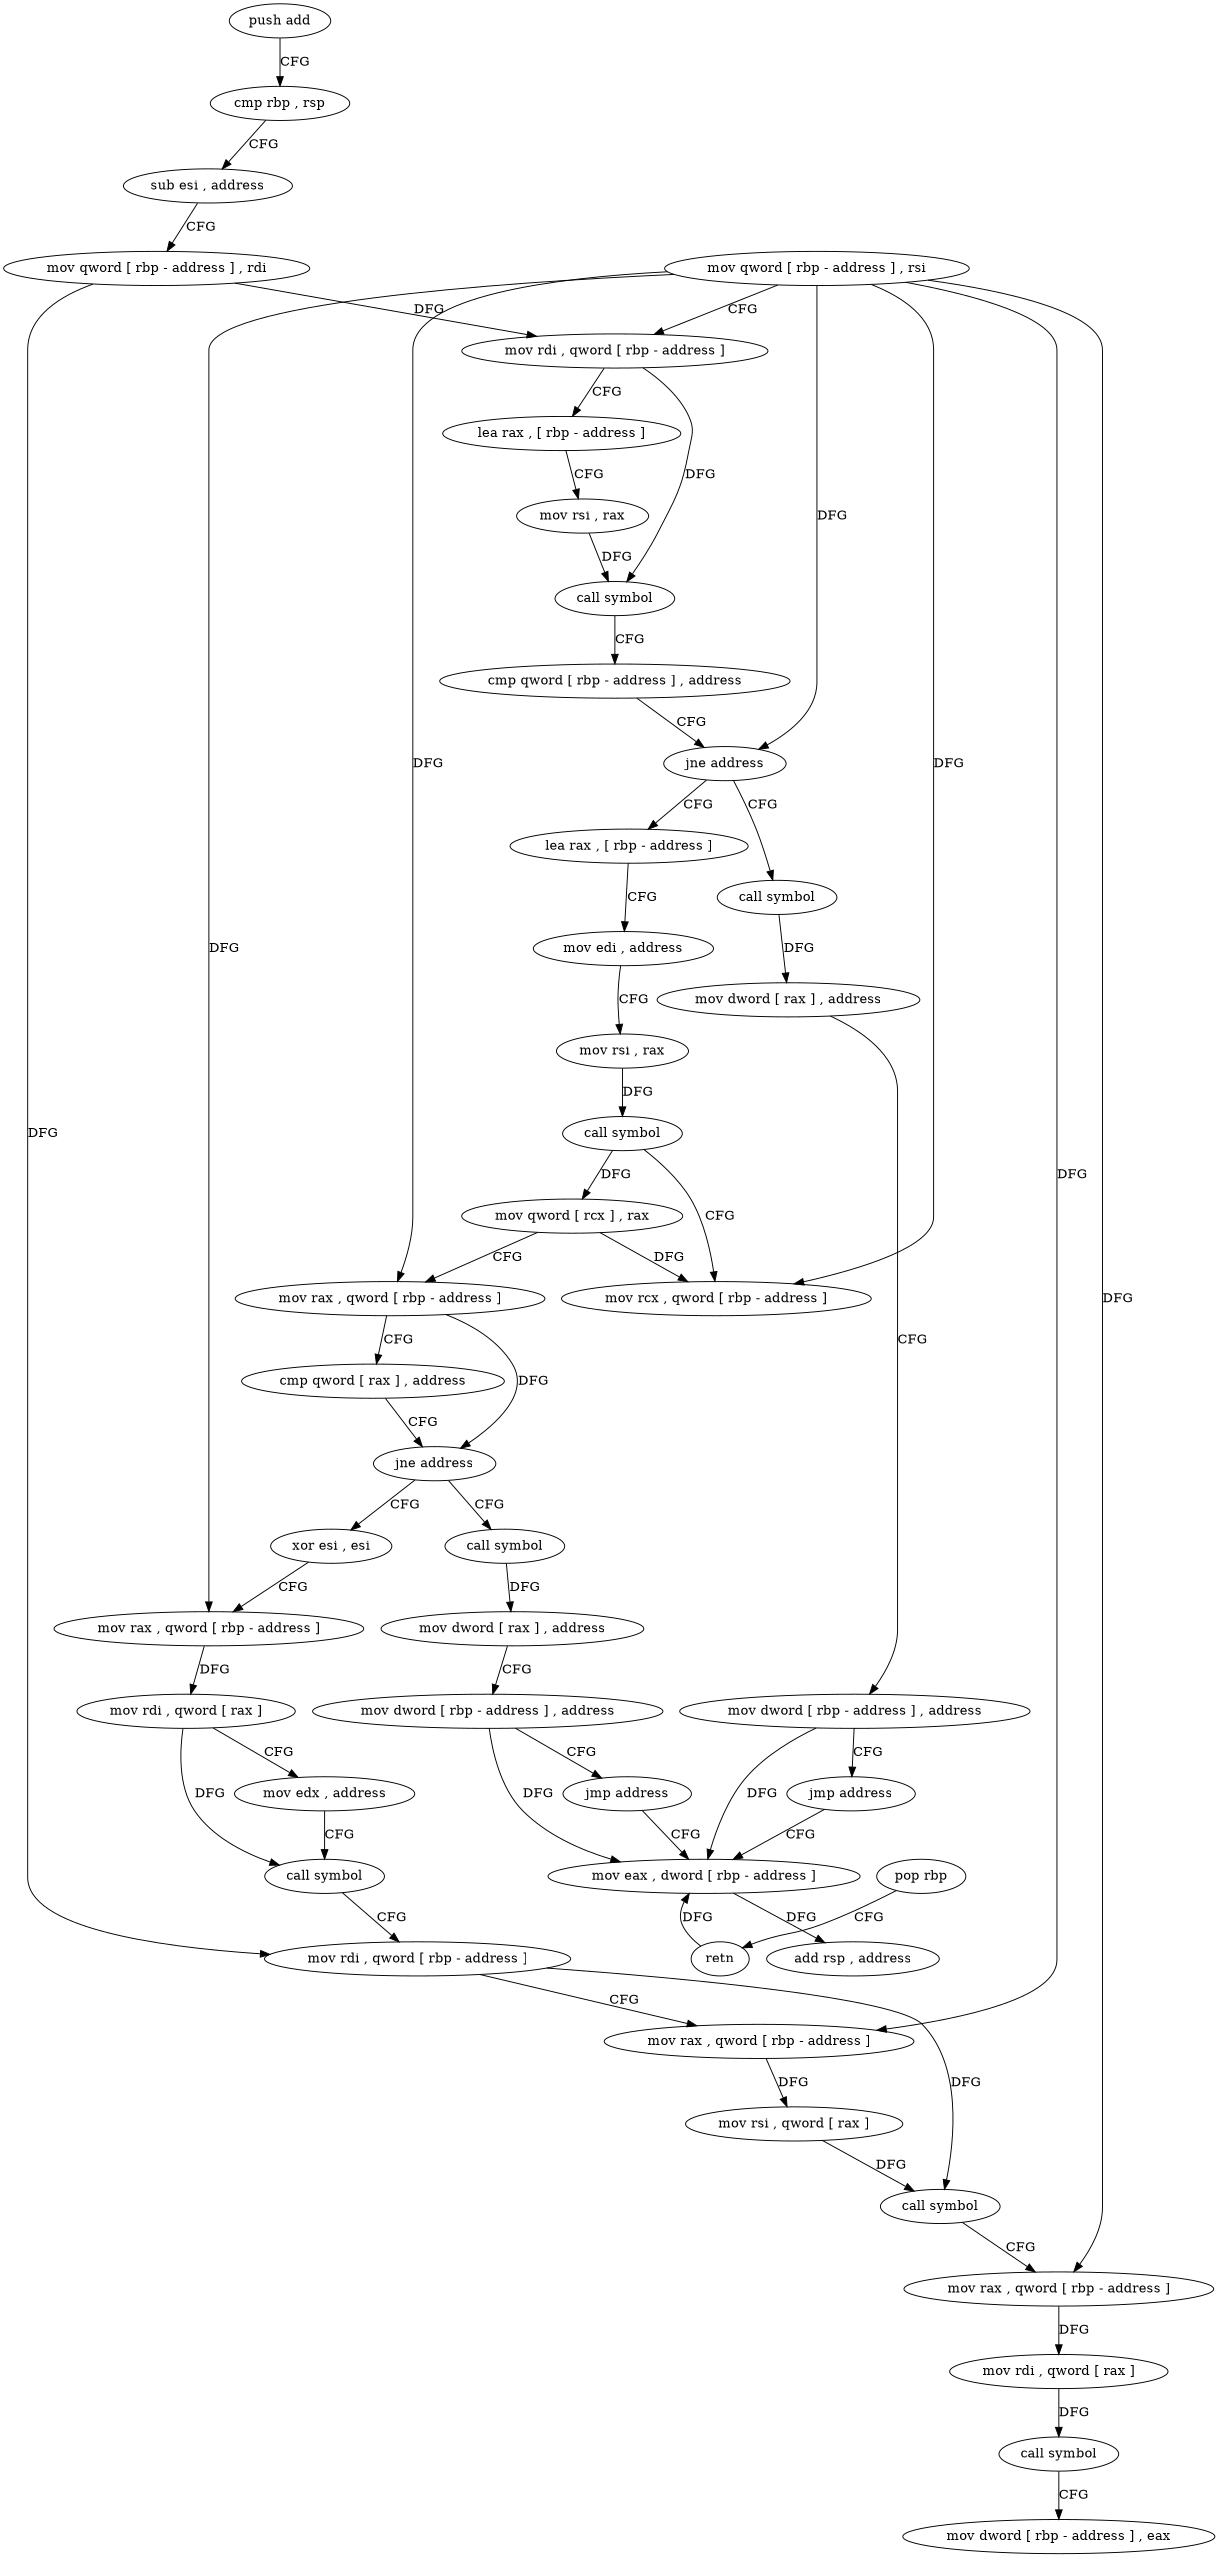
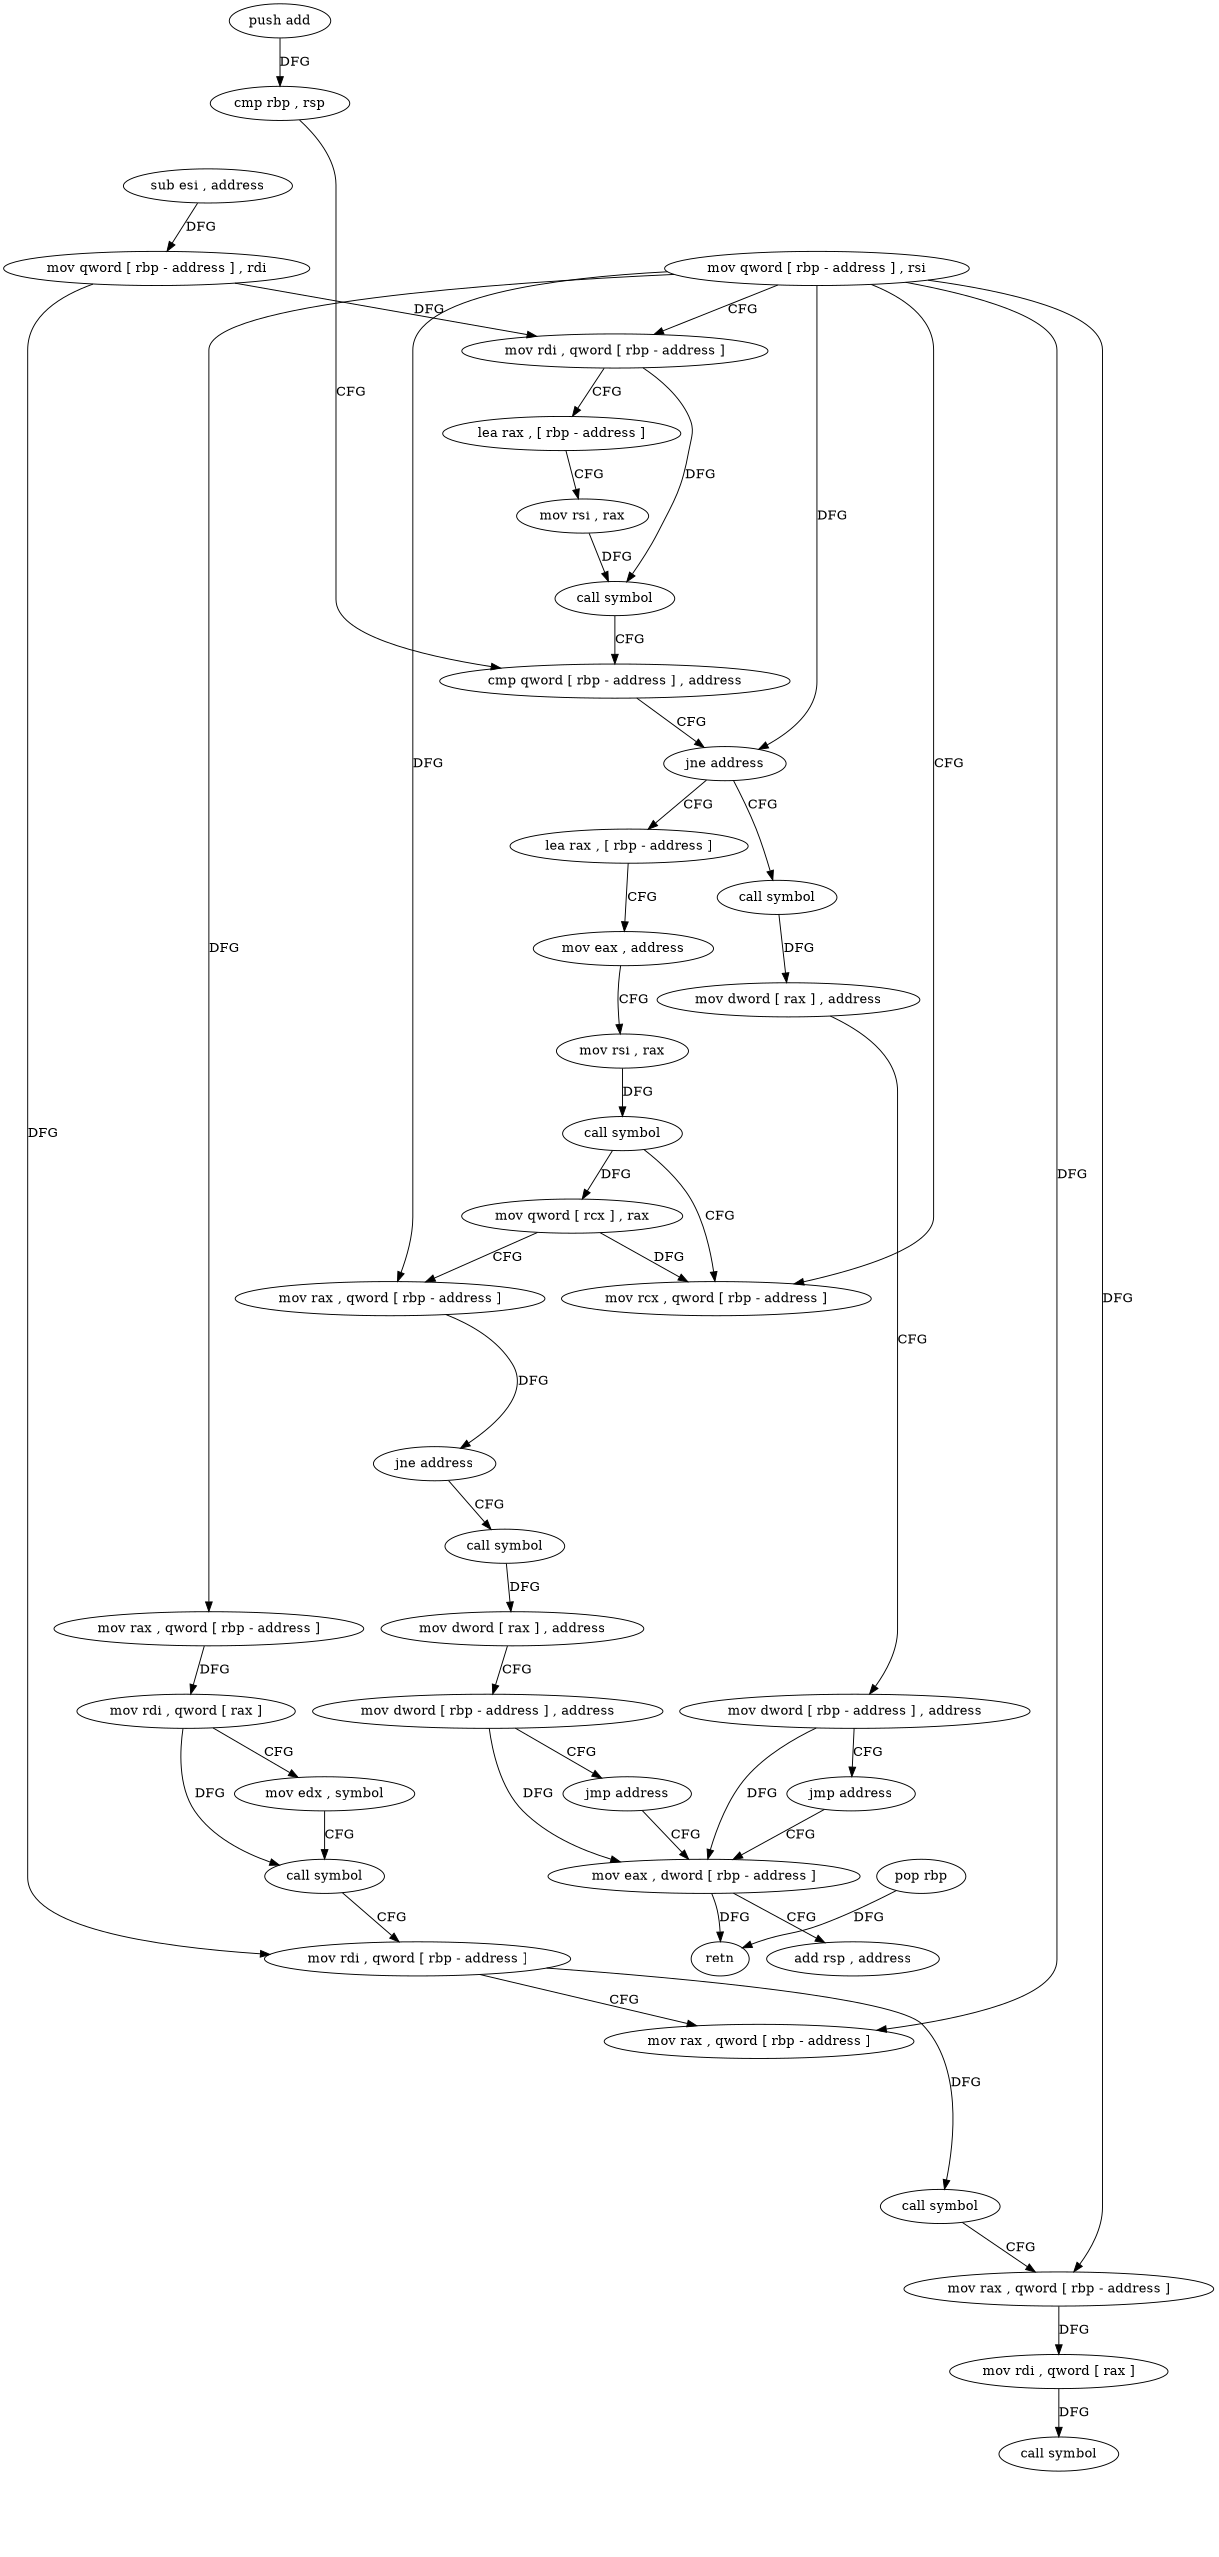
edge "push add" -> "cmp rbp , rsp": label "CFG" -> "DFG"
edge "cmp rbp , rsp" -> "sub esi , address": now "cmp rbp , rsp" -> "cmp qword [ rbp - address ] , address"
edge "sub esi , address" -> "mov qword [ rbp - address ] , rdi": label "CFG" -> "DFG"
edge "mov qword [ rbp - address ] , rsi" -> "mov rcx , qword [ rbp - address ]": label "DFG" -> "CFG"
node "mov edi , address": label "mov edi , address" -> "mov eax , address"
node "cmp qword [ rax ] , address": removed
node "xor esi , esi": removed
node "mov edx , address": label "mov edx , address" -> "mov edx , symbol"
edge "mov eax , dword [ rbp - address ]" -> "add rsp , address": label "DFG" -> "CFG"
edge "pop rbp" -> "retn": label "CFG" -> "DFG"
edge "retn" -> "mov eax , dword [ rbp - address ]": reversed
node "mov rsi , qword [ rax ]": removed
node "mov dword [ rbp - address ] , eax": removed
